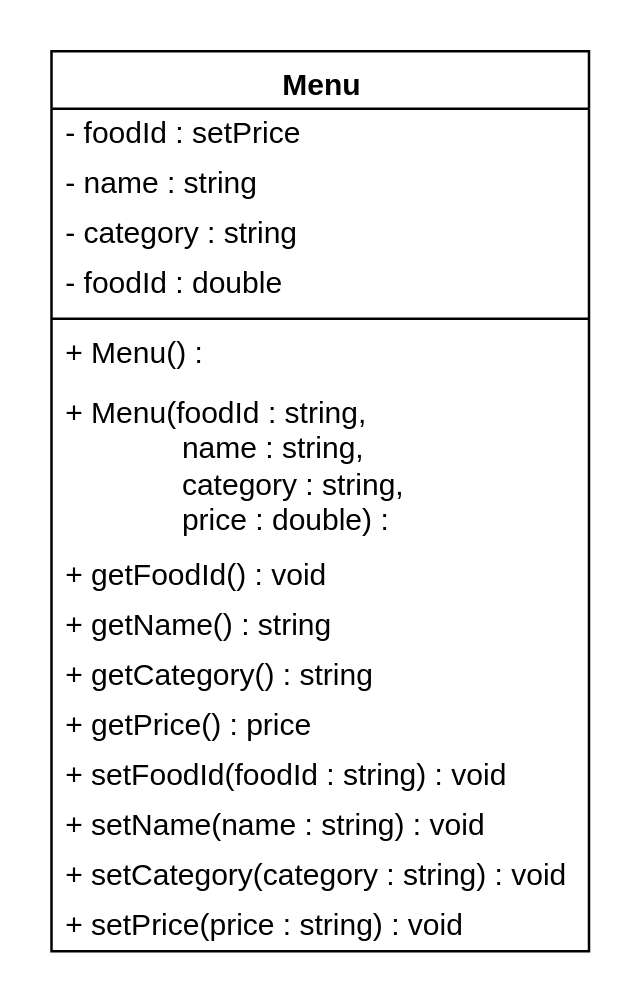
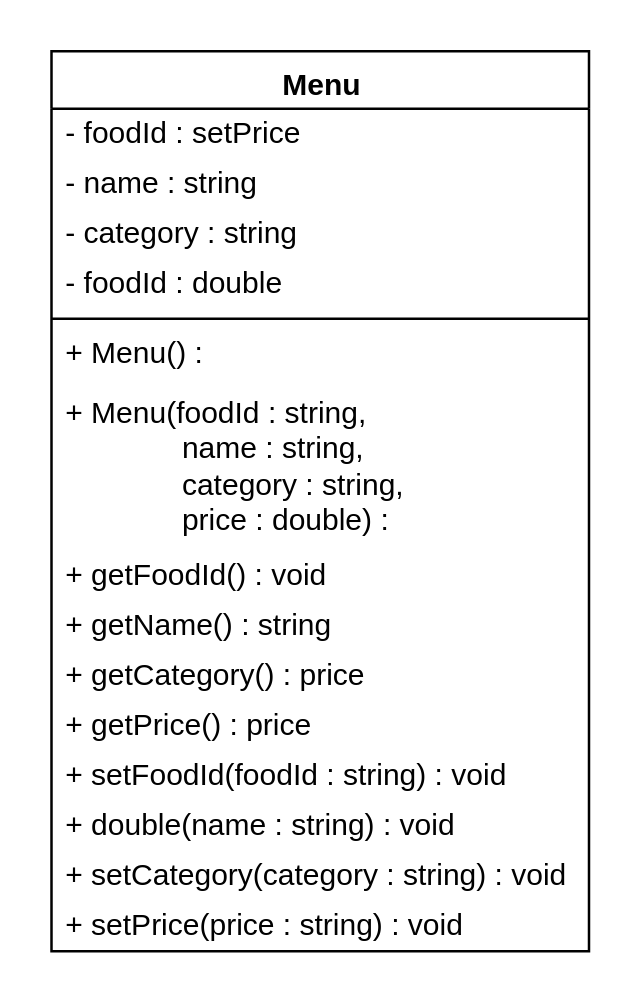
node "+ getCategory() : string": label "+ getCategory() : string" -> "+ getCategory() : price"
node "+ setName(name : string) : void": label "+ setName(name : string) : void" -> "+ double(name : string) : void"
